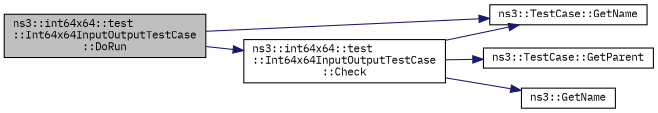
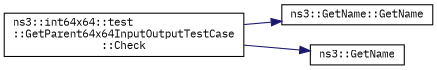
node "ns3::TestCase::GetName": label "ns3::TestCase::GetName" -> "ns3::GetName::GetName"
node "ns3::int64x64::test ::Int64x64InputOutputTestCase ::DoRun": removed
node "ns3::TestCase::GetParent": removed
node "ns3::int64x64::test ::Int64x64InputOutputTestCase ::Check": label "ns3::int64x64::test ::Int64x64InputOutputTestCase ::Check" -> "ns3::int64x64::test ::GetParent64x64InputOutputTestCase ::Check"
